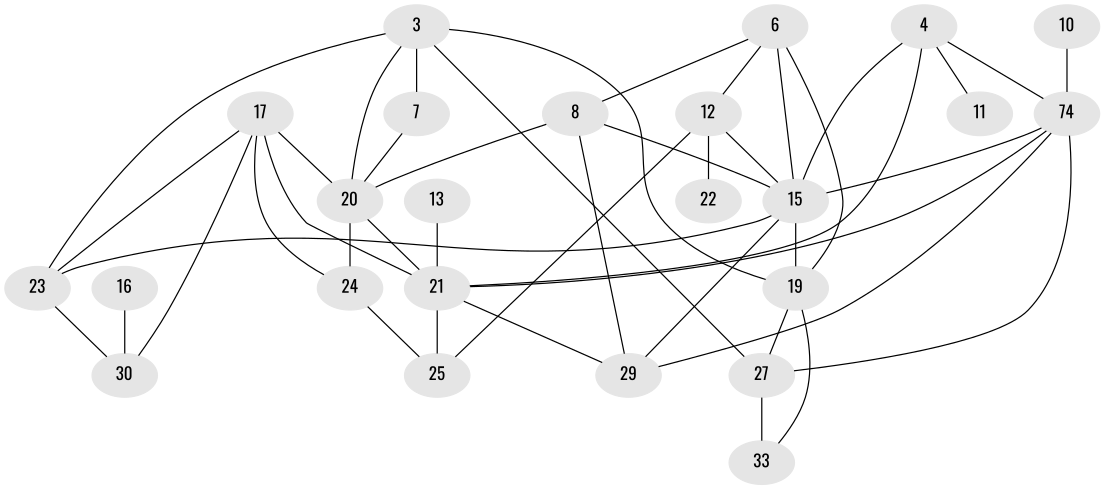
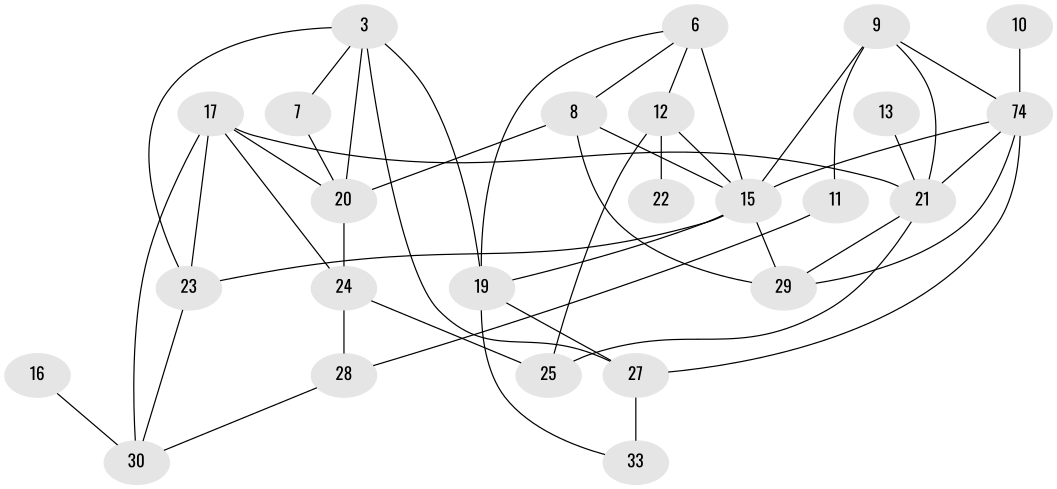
node "4": label "4" -> "9"
edge "20" -- "21": removed
node "28": added
